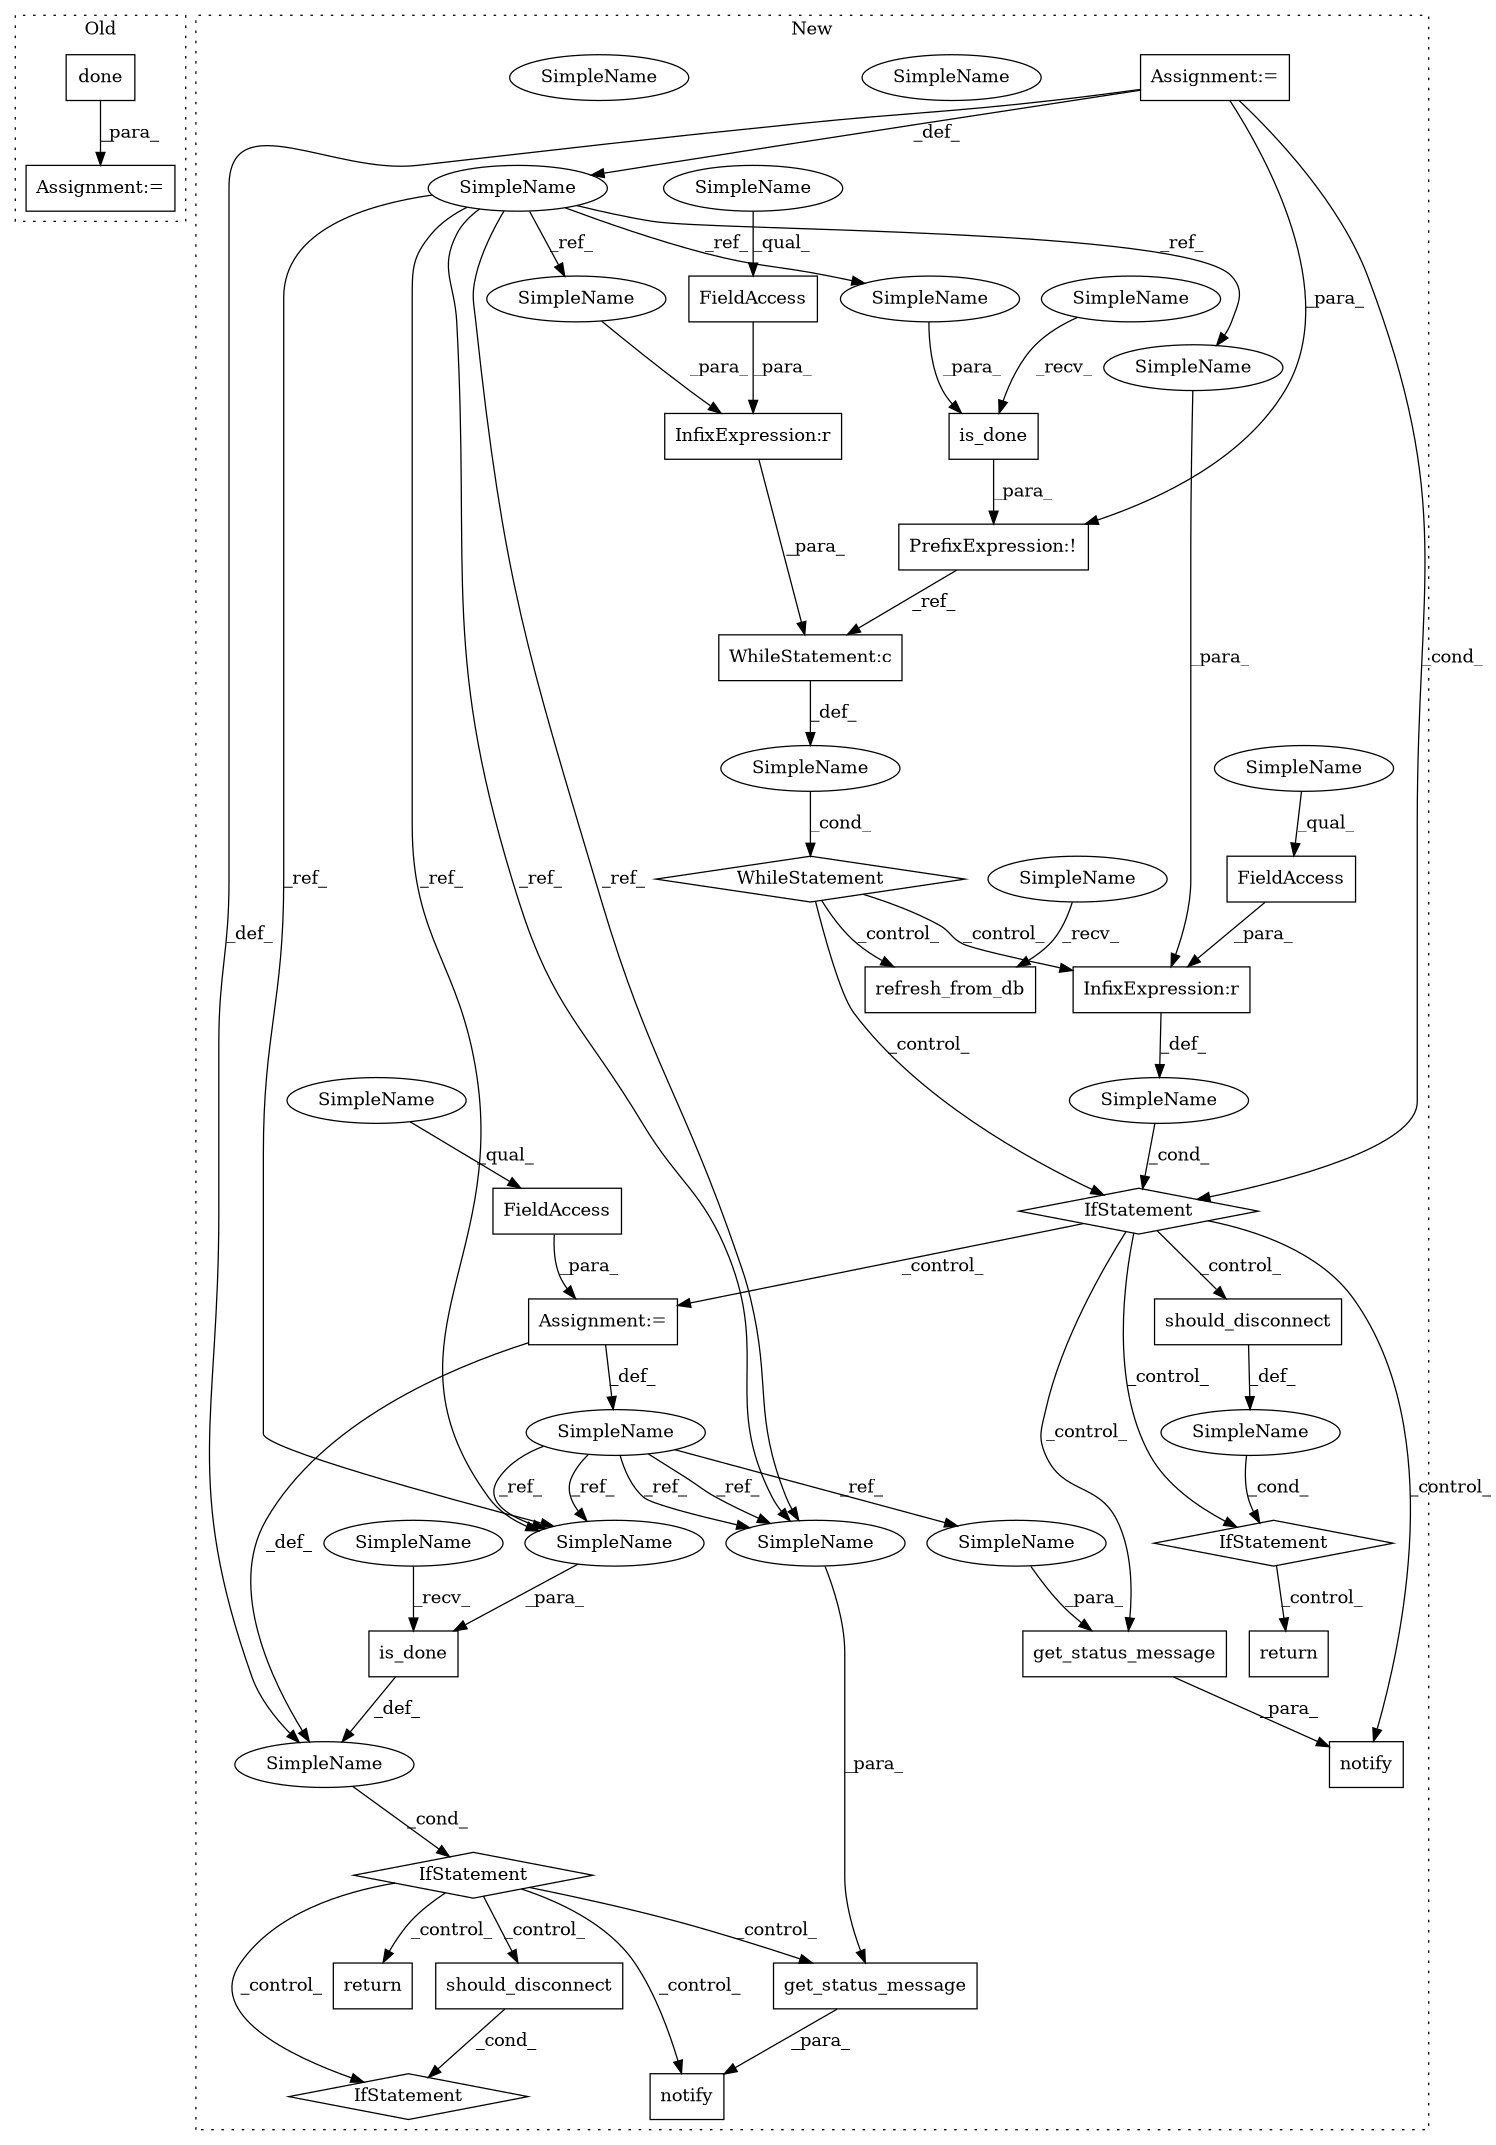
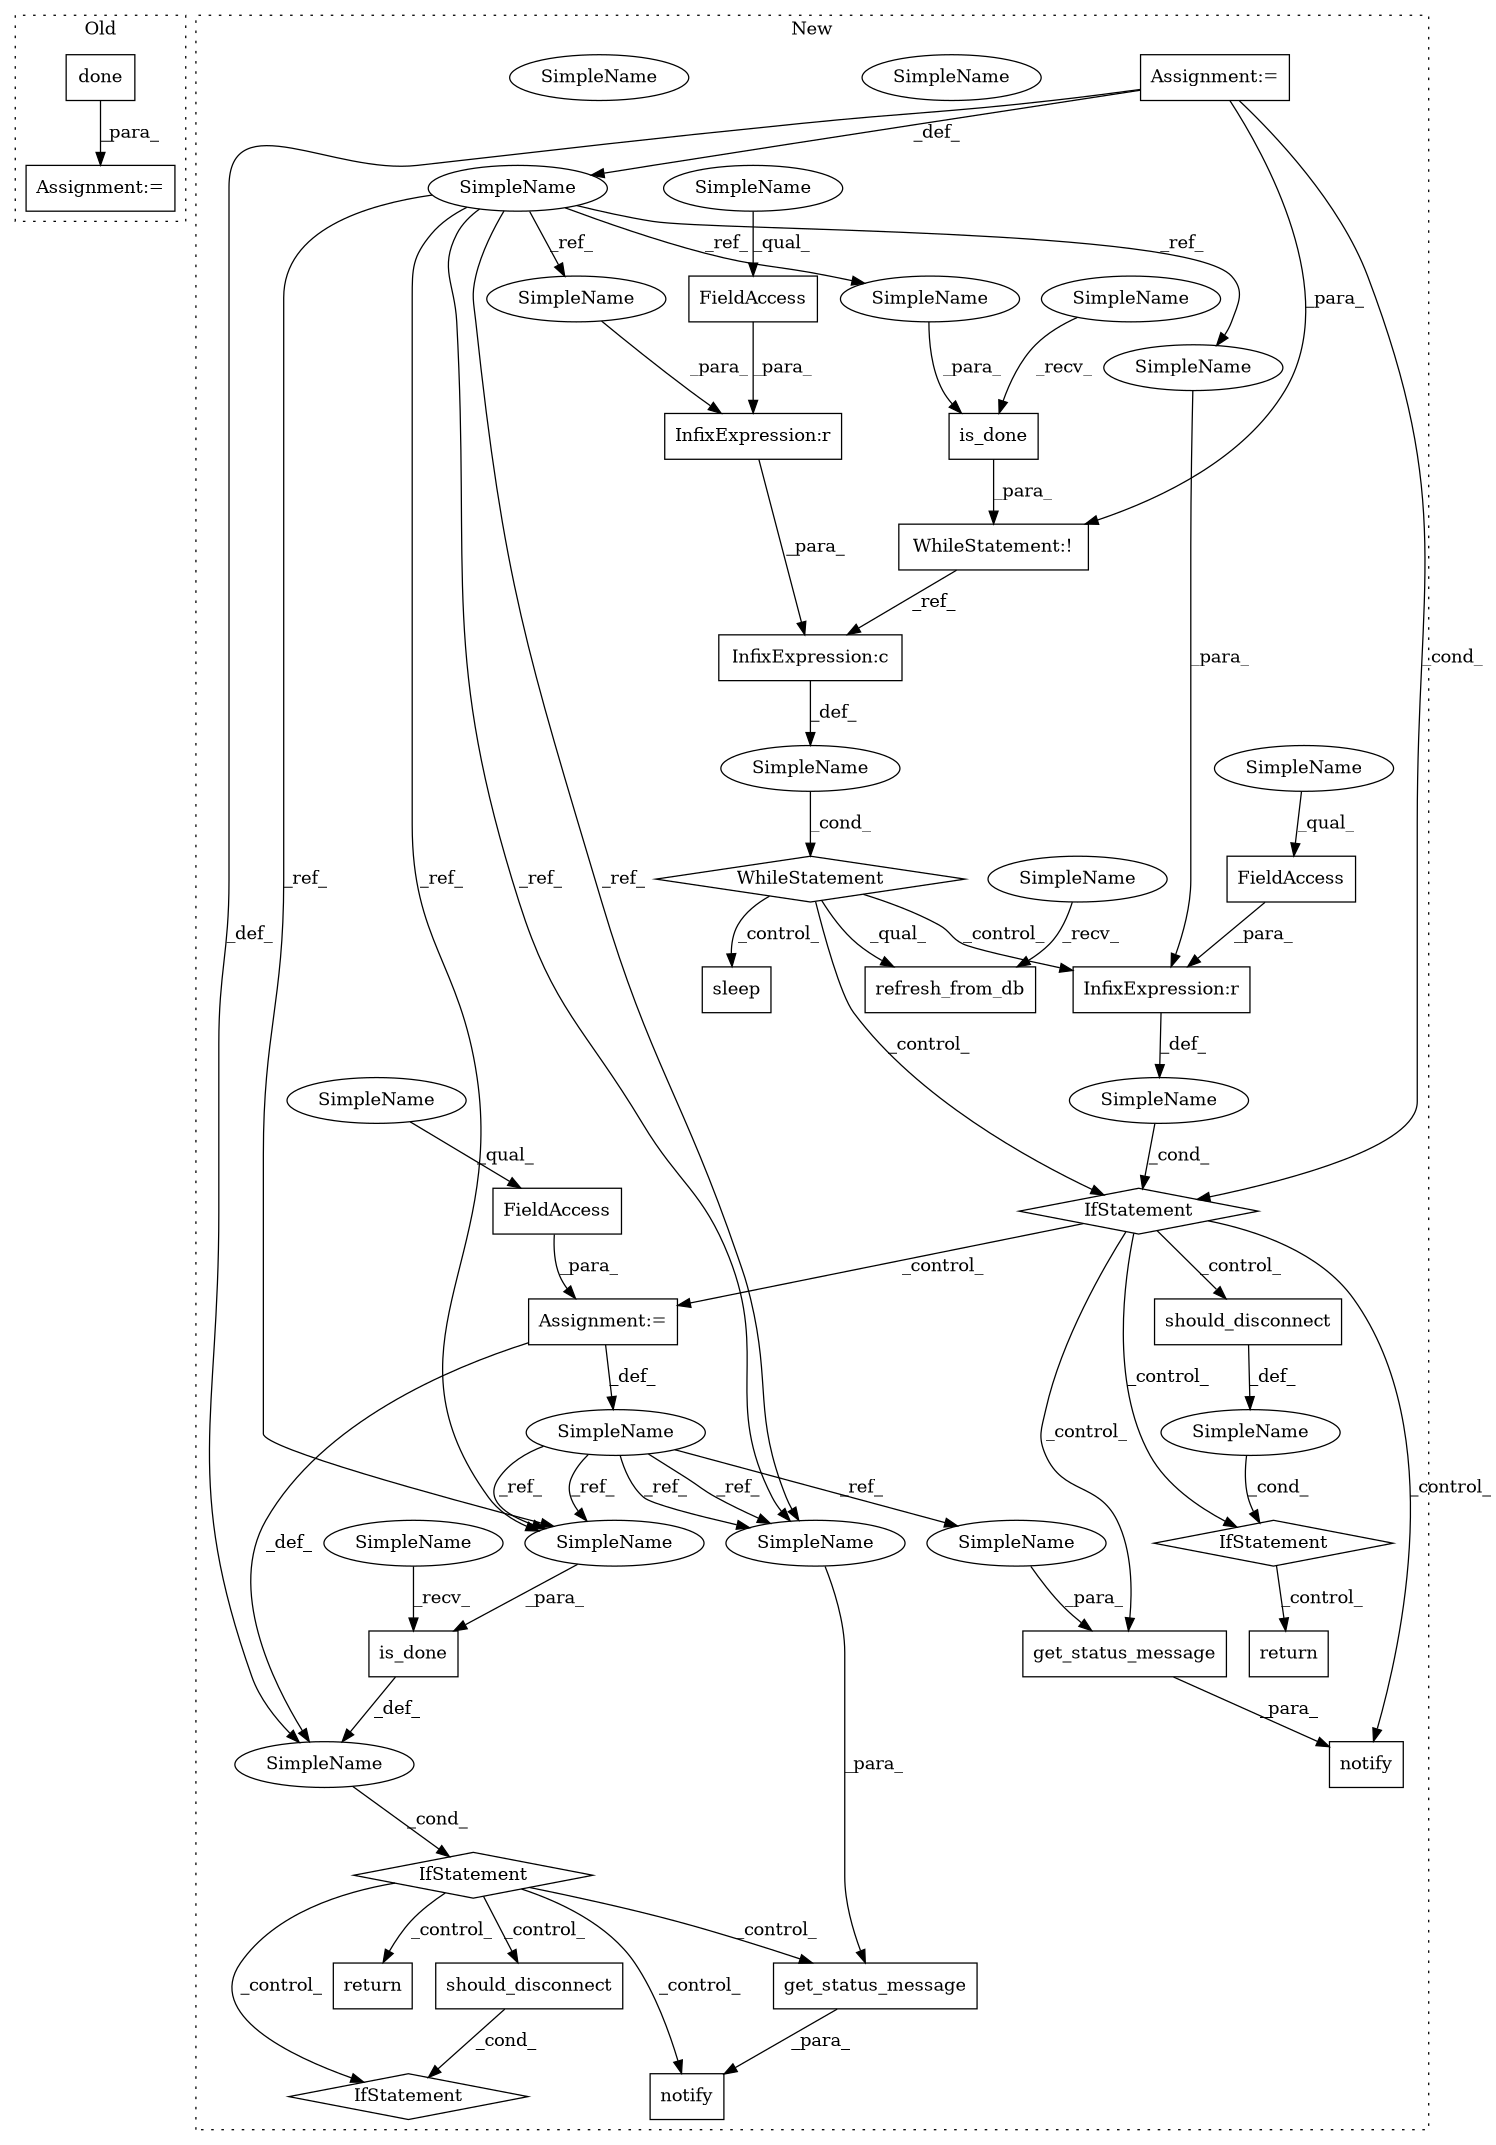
node "PrefixExpression:!": label "PrefixExpression:!" -> "WhileStatement:!"
node "WhileStatement:c": label "WhileStatement:c" -> "InfixExpression:c"
edge "WhileStatement" -> "refresh_from_db": label "_control_" -> "_qual_"
node "sleep": added
